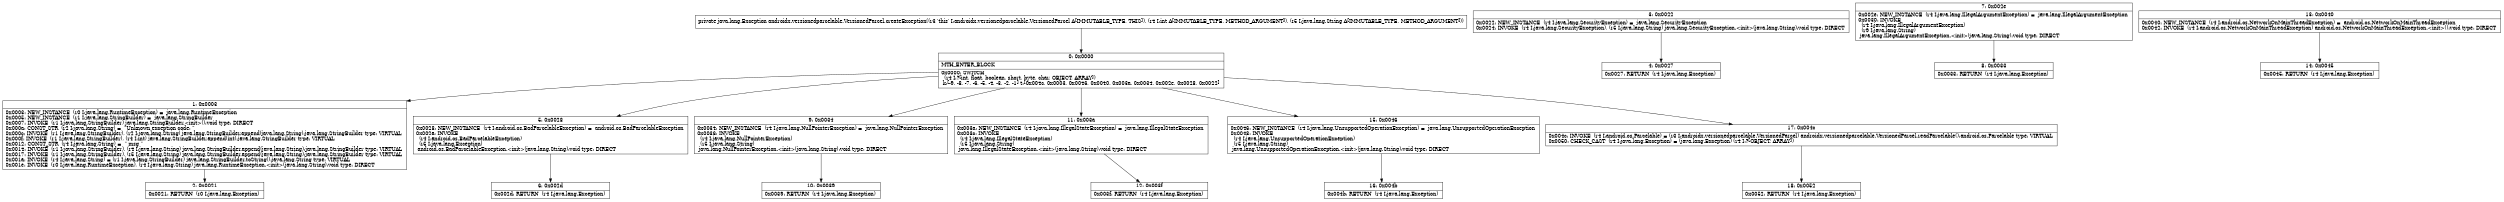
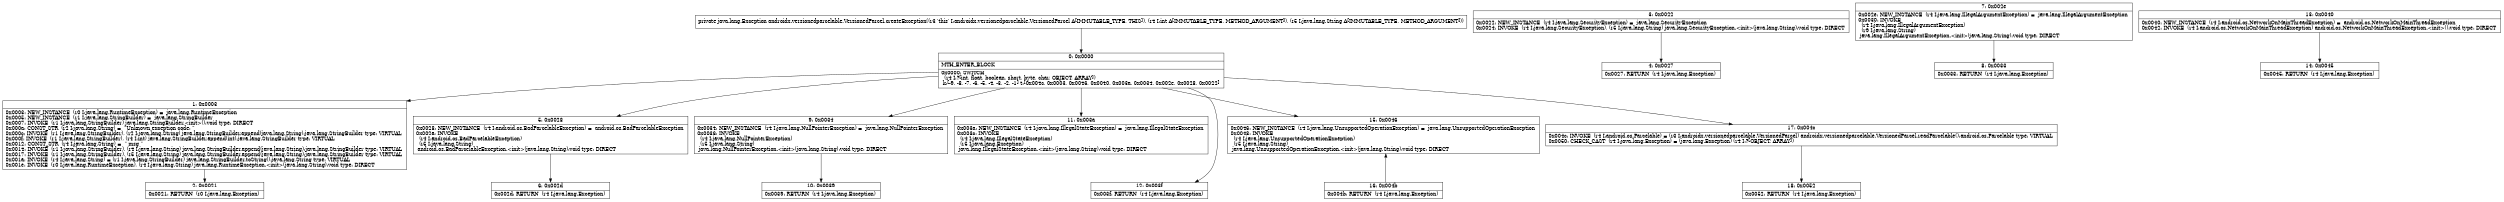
node "5: 0x0028": text "(r5 I:java.lang.Exception)" -> "(r5 I:java.lang.String)"
node "11: 0x003a": text "(r5 I:java.lang.String)" -> "(r5 I:java.lang.Exception)"
edge "15: 0x0046" -> "16: 0x004b": reversed
edge "11: 0x003a" -> "12: 0x003f": now "0: 0x0000" -> "12: 0x003f"
